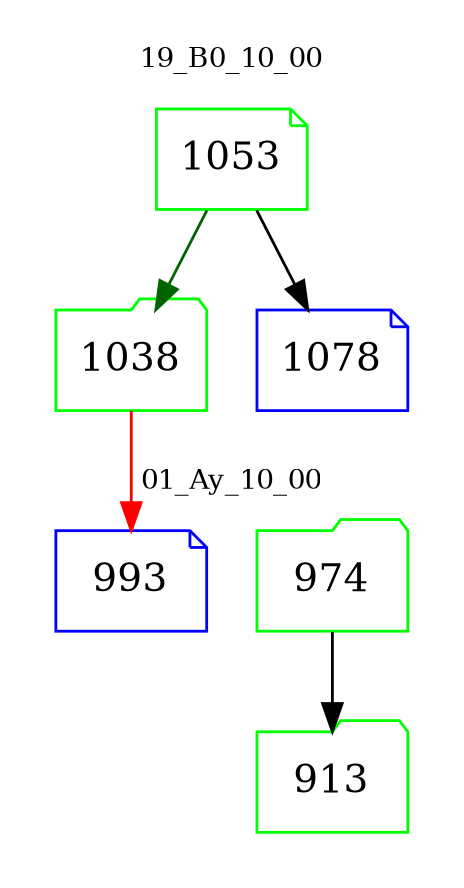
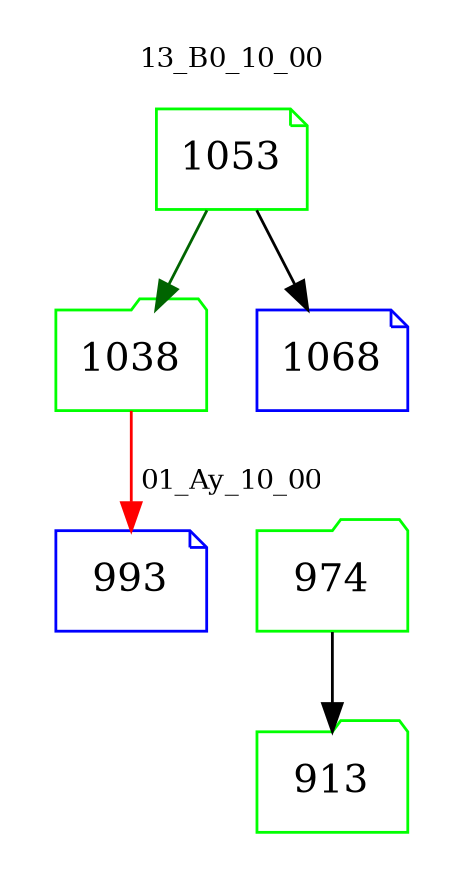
cluster "19_B0_10_00": label "19_B0_10_00" -> "13_B0_10_00"
node "1078": label "1078" -> "1068"
